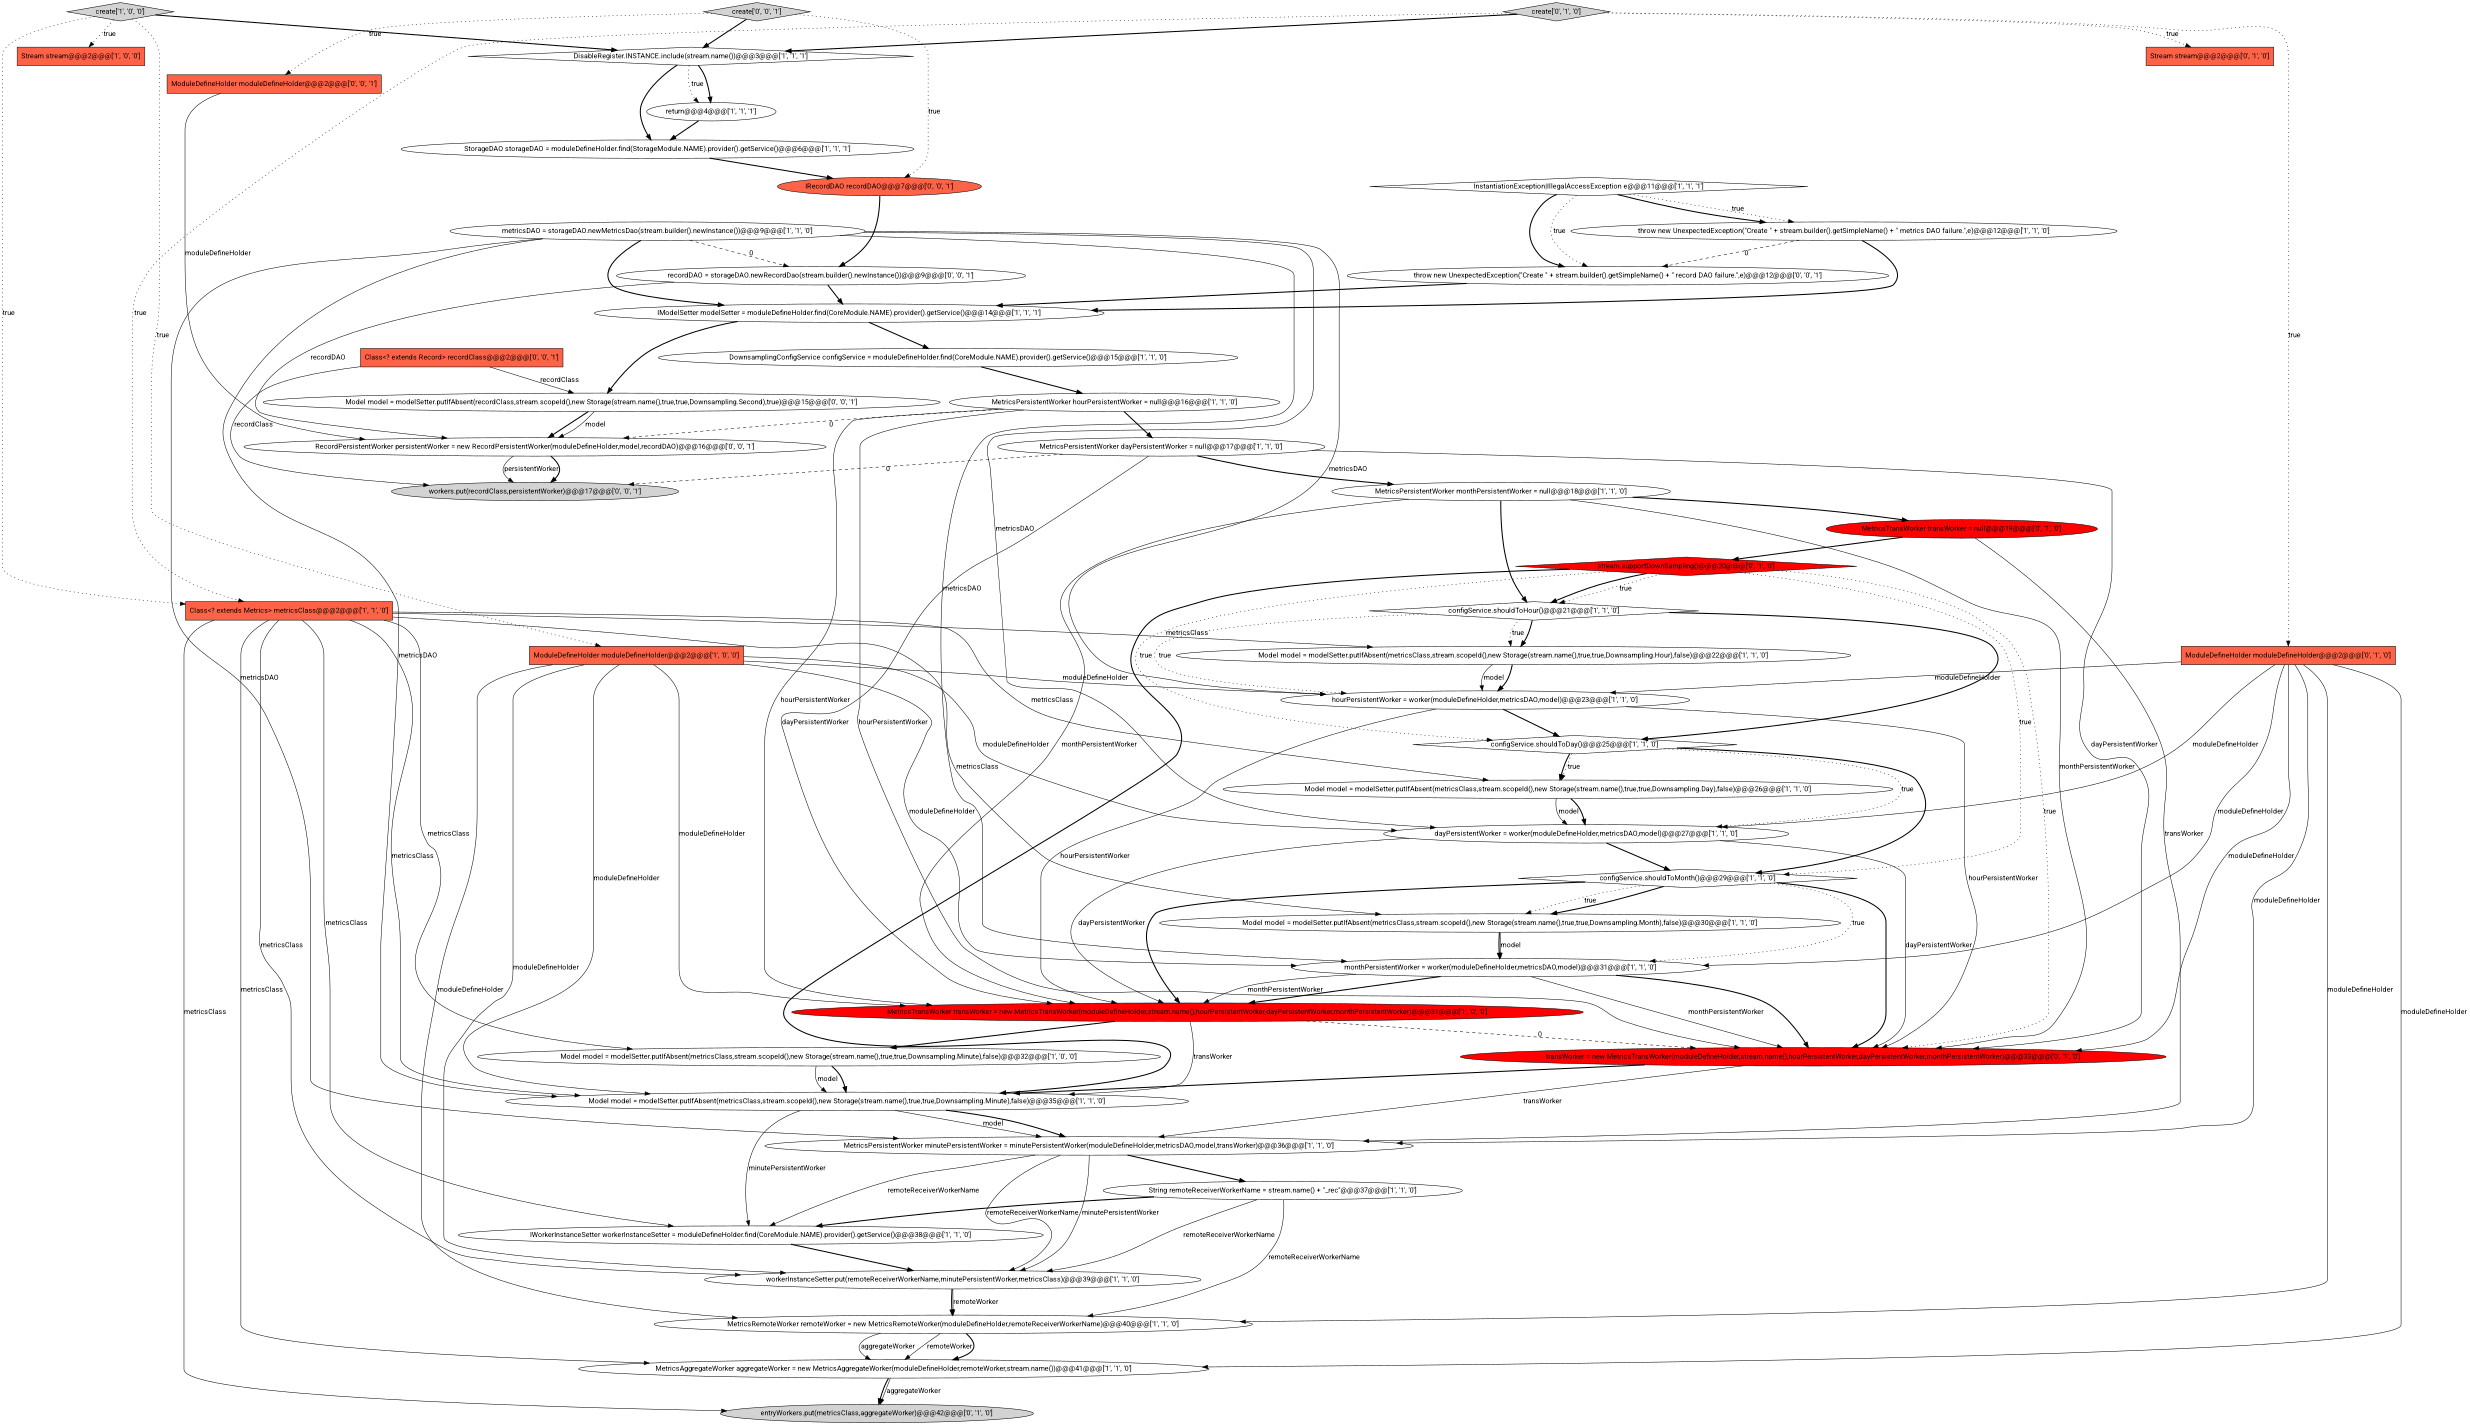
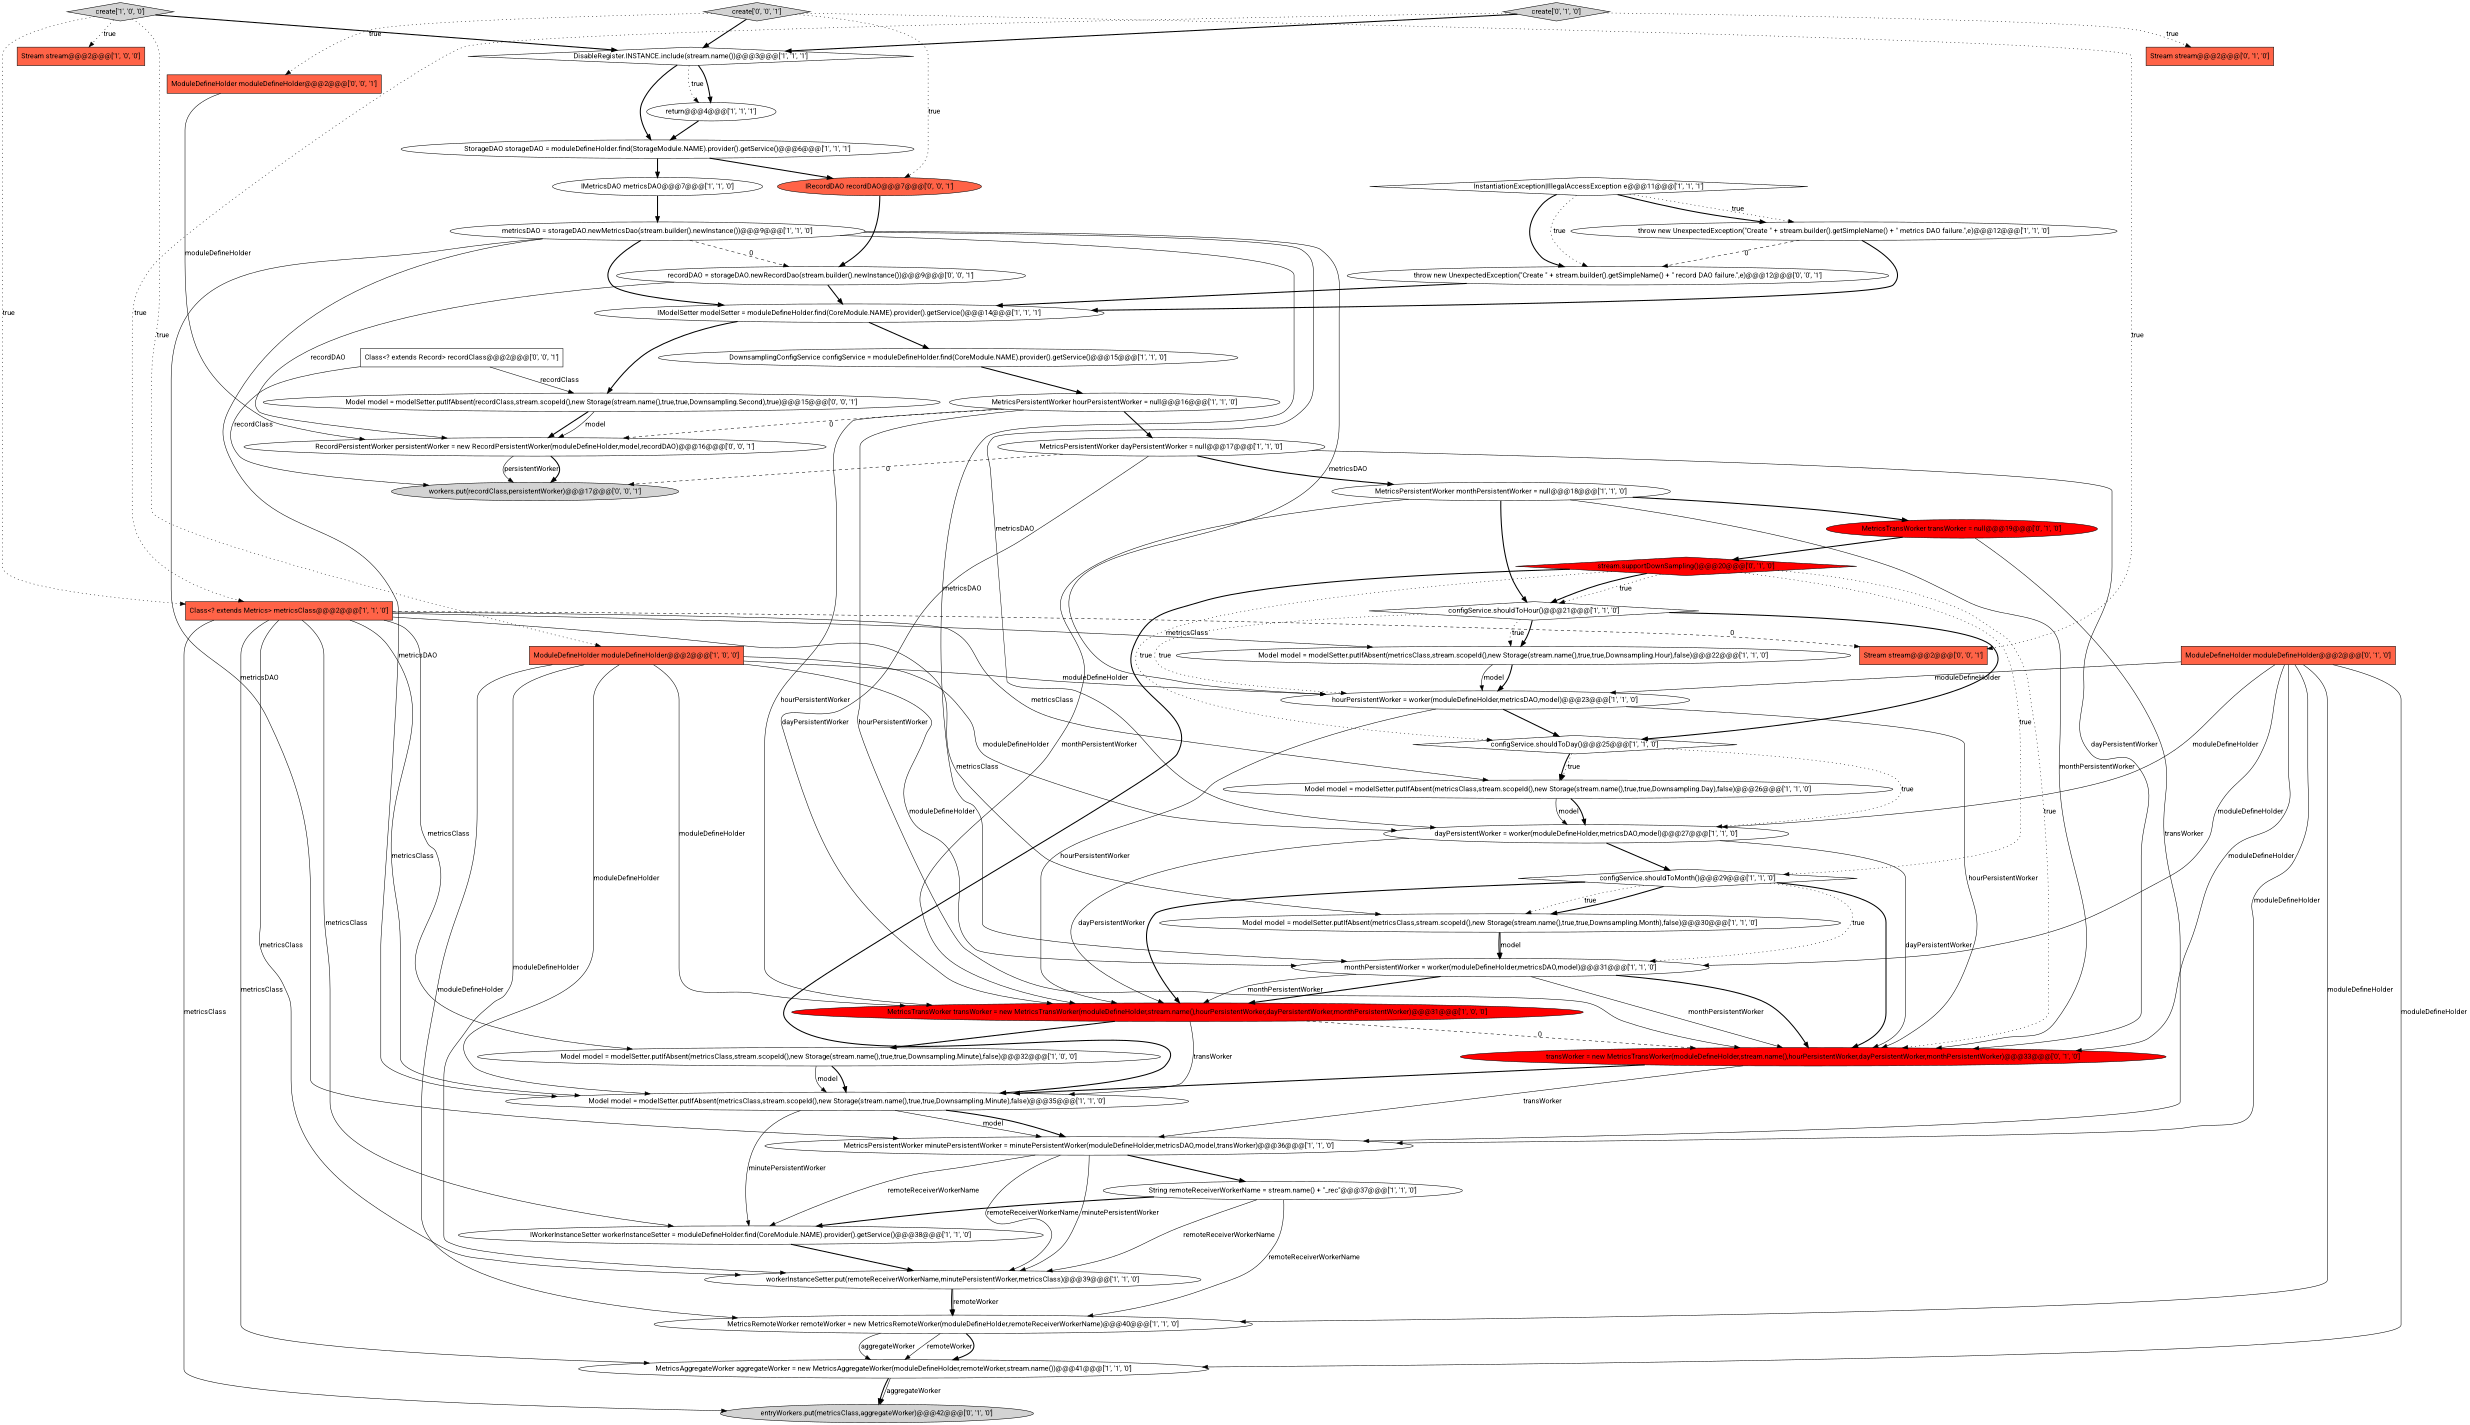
edge "create['0', '1', '0']" -> "ModuleDefineHolder moduleDefineHolder@@@2@@@['0', '1', '0']": removed, label "true"
node "IMetricsDAO metricsDAO@@@7@@@['1', '1', '0']": added
node "Class<? extends Record> recordClass@@@2@@@['0', '0', '1']": fillcolor tomato -> white
node "Stream stream@@@2@@@['0', '0', '1']": added
edge "configService.shouldToDay()@@@25@@@['1', '1', '0']" -> "configService.shouldToMonth()@@@29@@@['1', '1', '0']": removed
